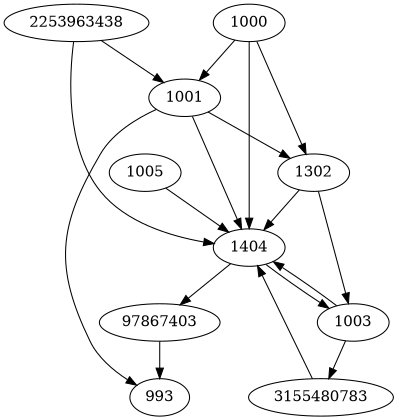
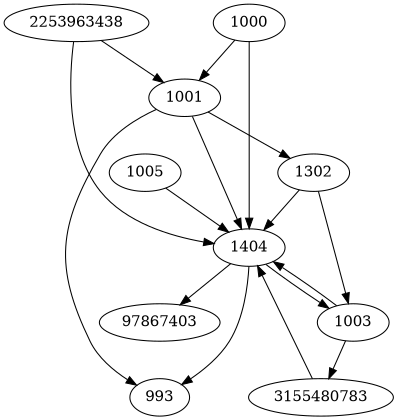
edge "1000" -> "1302": removed
edge "97867403" -> "993": now "1404" -> "993"
